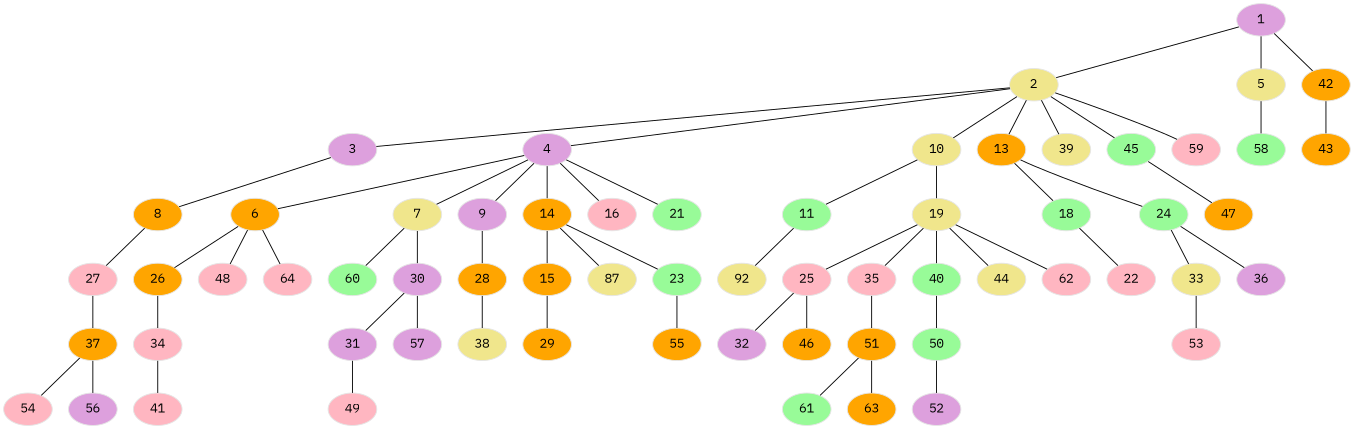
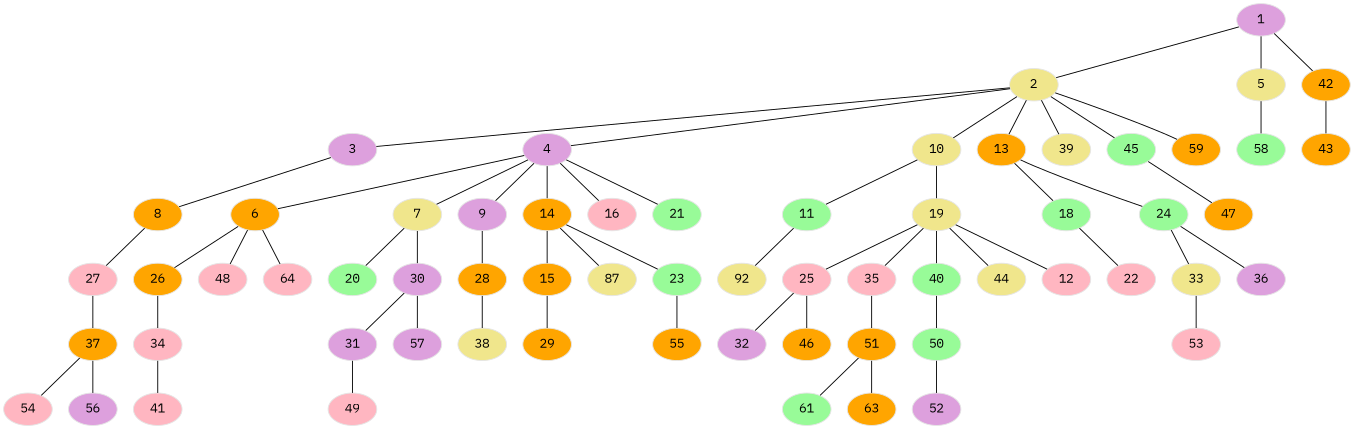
node "59": fillcolor lightpink -> orange
node "60": label "60" -> "20"
node "62": label "62" -> "12"
